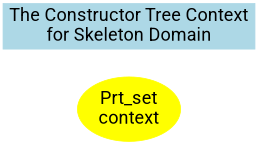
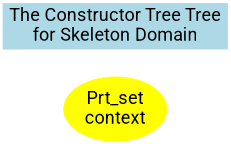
node "The Constructor Tree Context for Skeleton Domain": label "The Constructor Tree Context for Skeleton Domain" -> "The Constructor Tree Tree for Skeleton Domain"
